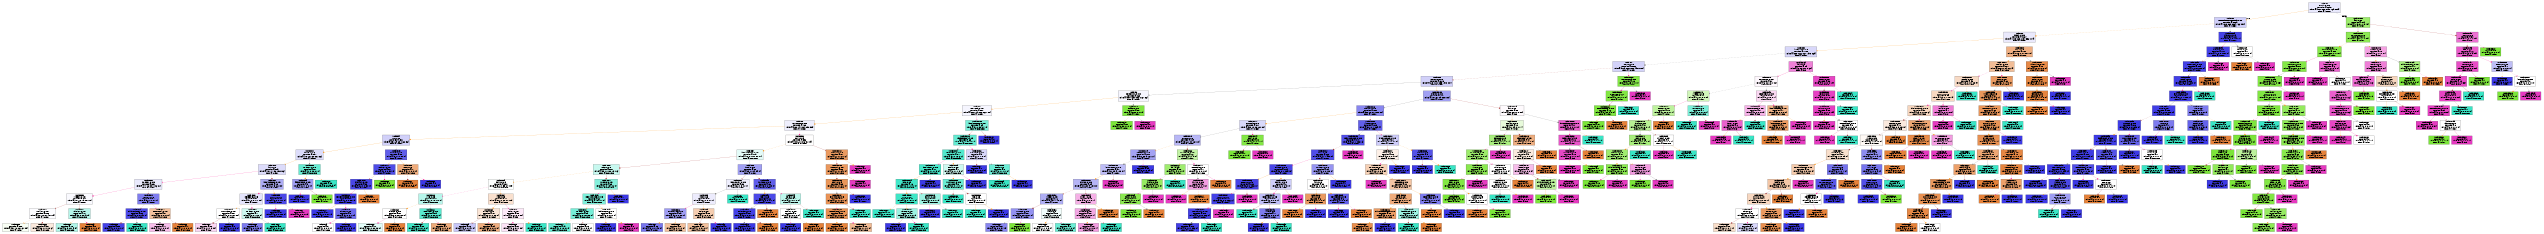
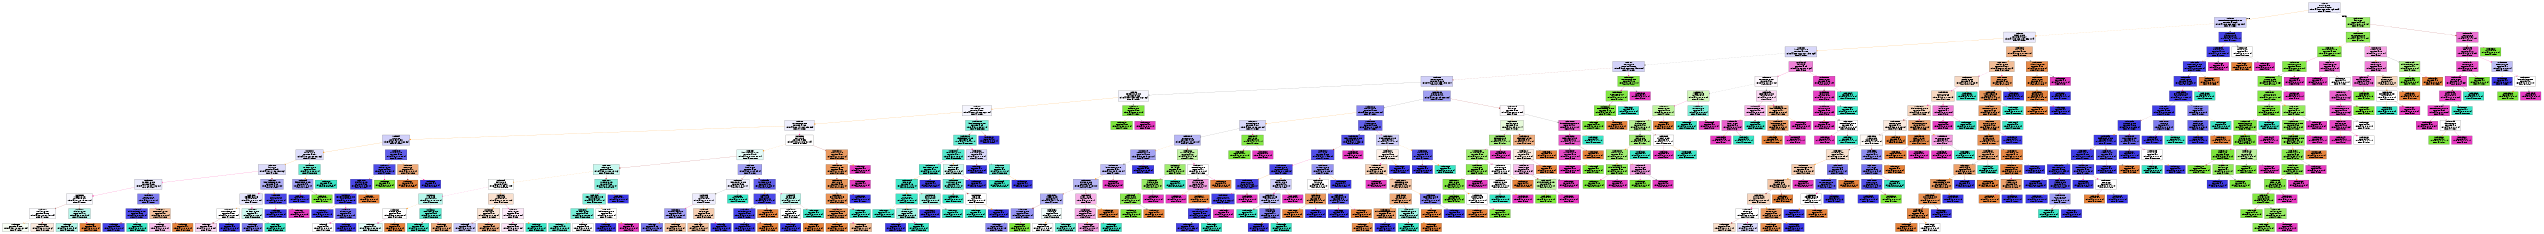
node "node #128": text "class = korean" -> "squash = korean"
